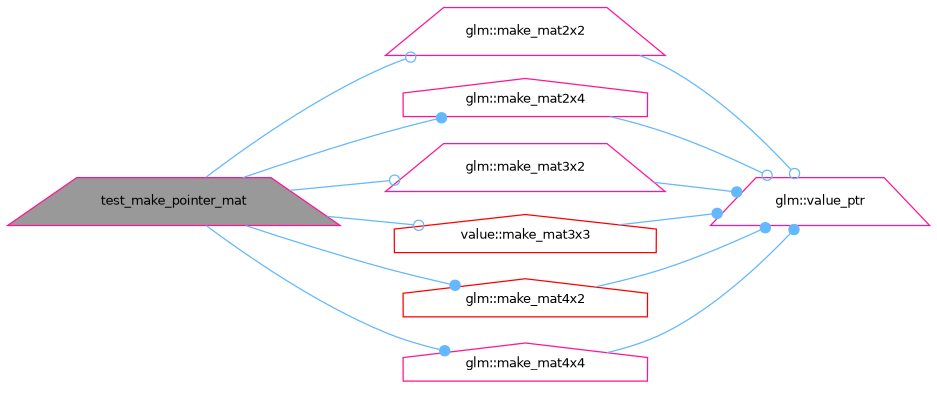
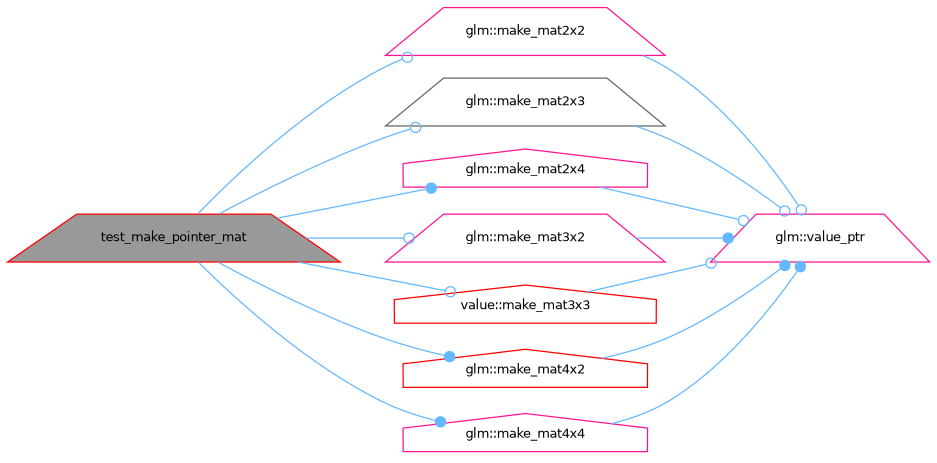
node "glm::make_mat2x3": added
node "test_make_pointer_mat": color deeppink -> red
edge "value::make_mat3x3" -> "glm::value_ptr": arrowhead dot -> odot
